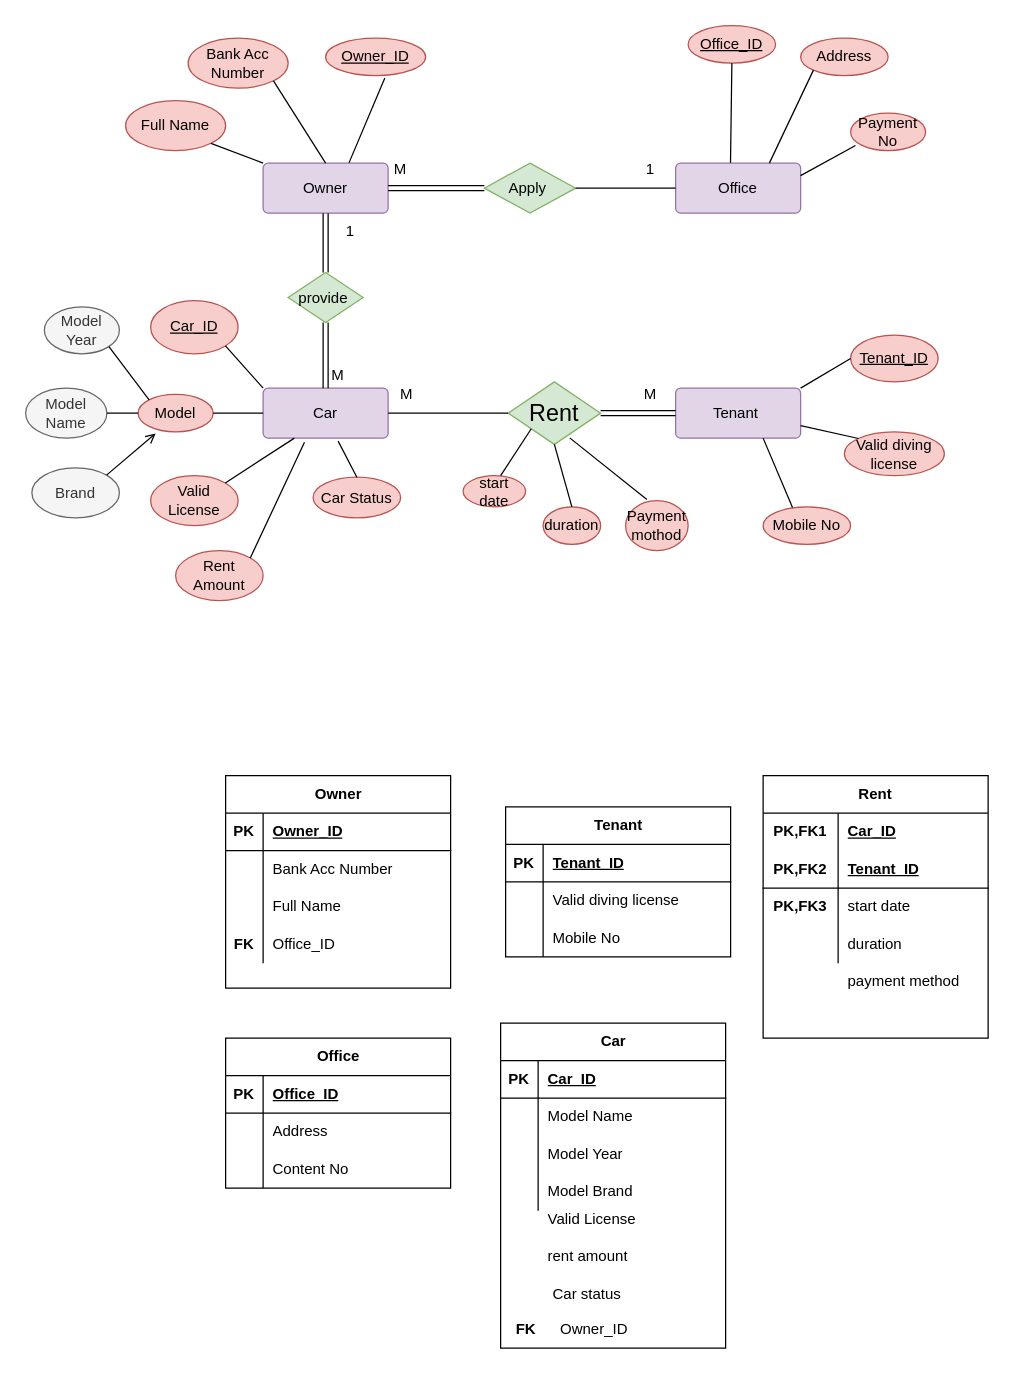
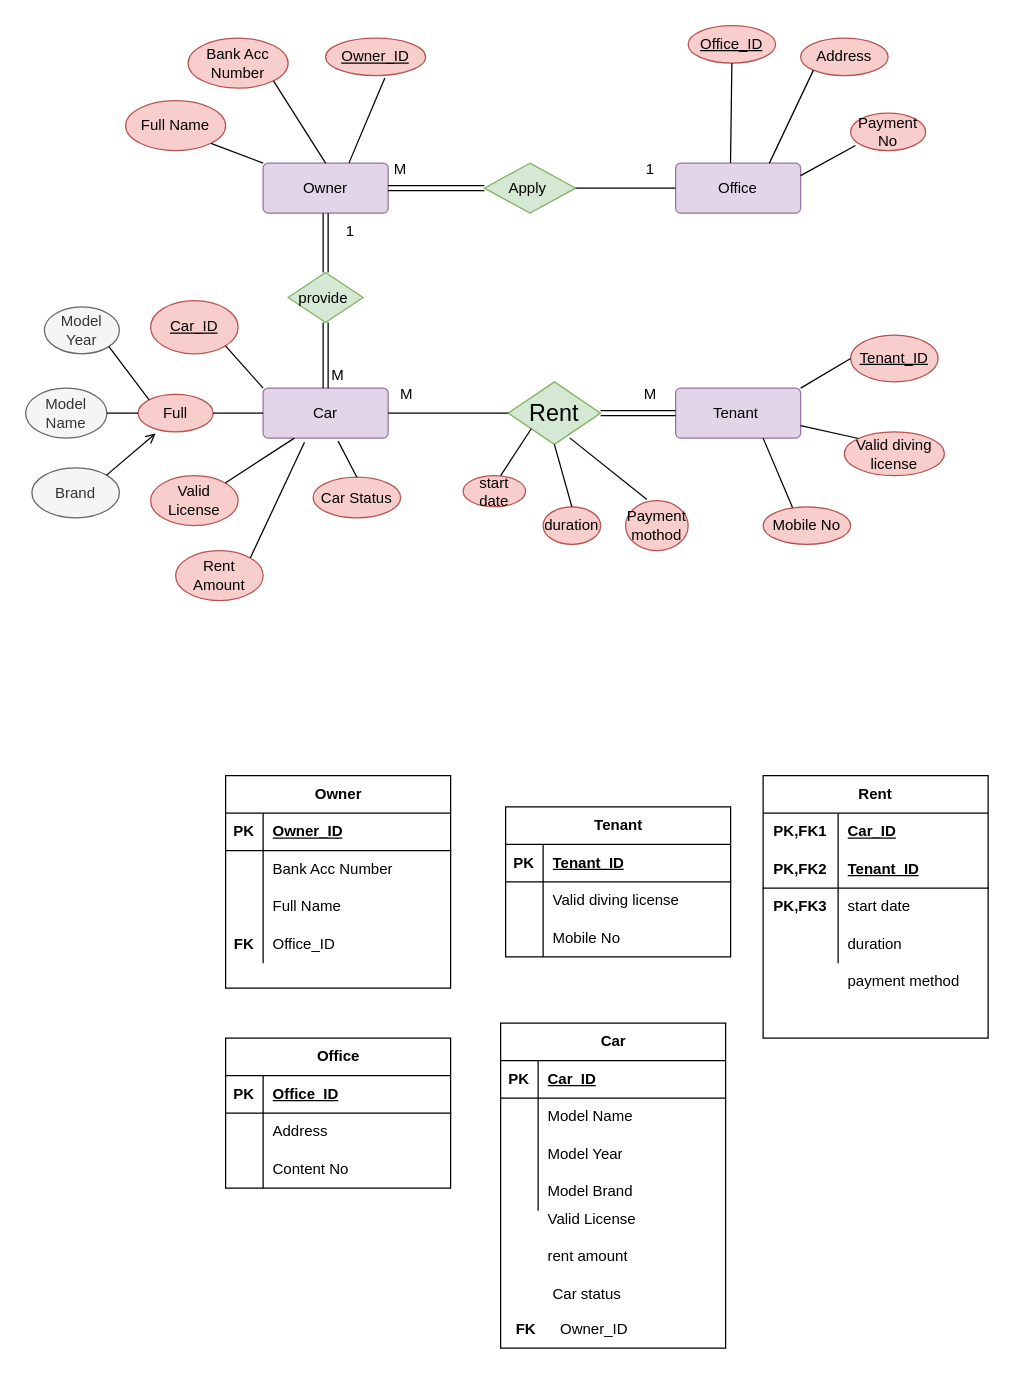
node "Model": label "Model" -> "Full"
